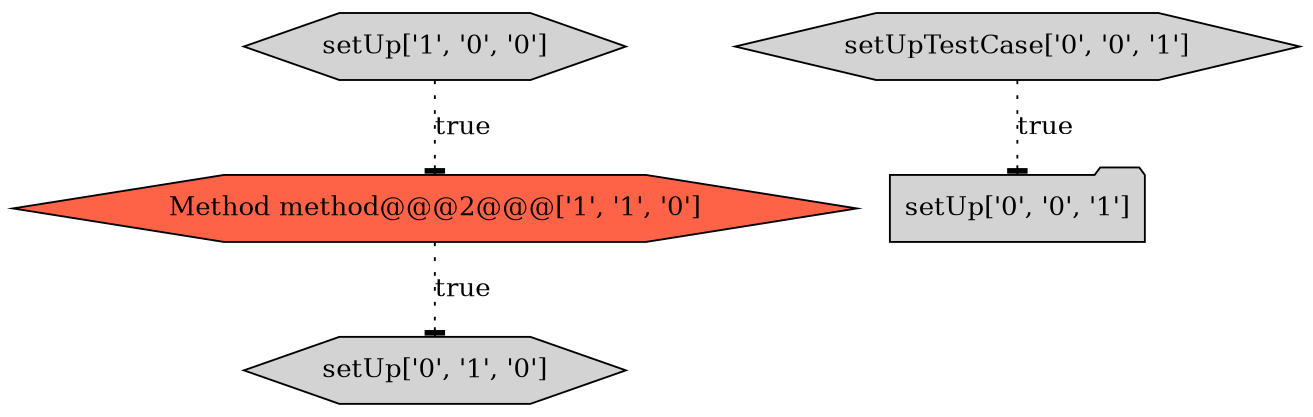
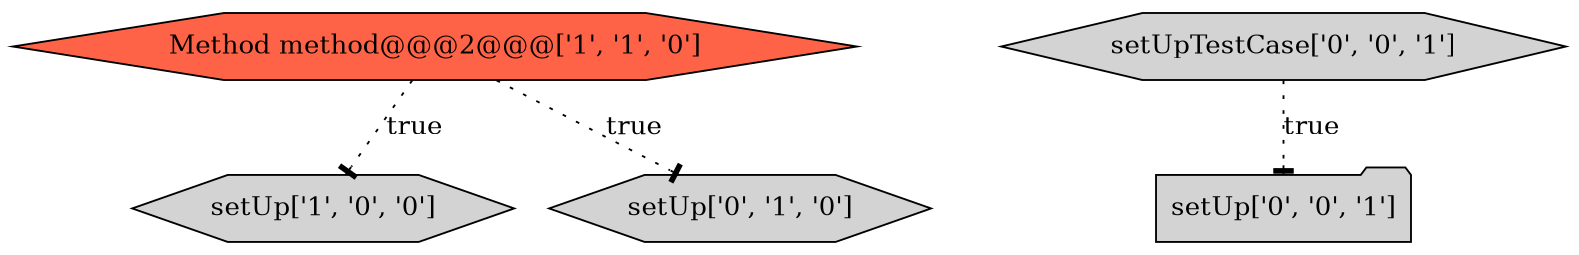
edge "setUp['1', '0', '0']" -> "Method method@@@2@@@['1', '1', '0']": reversed
